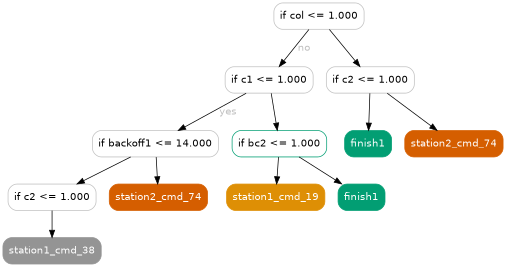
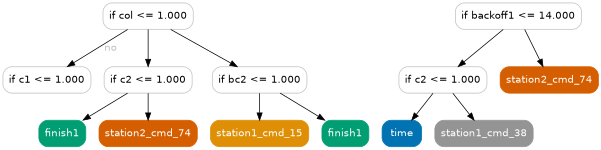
edge "if c1 <= 1.000" -> "if bc2 <= 1.000": now "if col <= 1.000" -> "if bc2 <= 1.000"
edge "if c1 <= 1.000" -> "if backoff1 <= 14.000": removed, label "yes"
node "time": added
node "if bc2 <= 1.000": color #029e73 -> gray
node "station1_cmd_19": label "station1_cmd_19" -> "station1_cmd_15"
